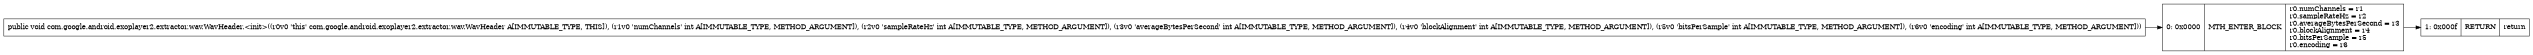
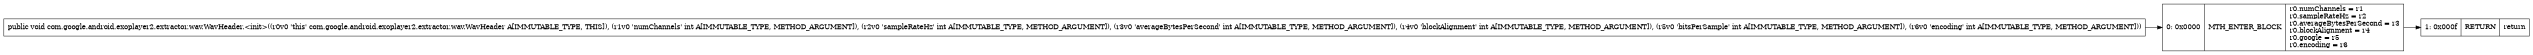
node "0: 0x0000": text "r0.bitsPerSample = r5" -> "r0.google = r5"
